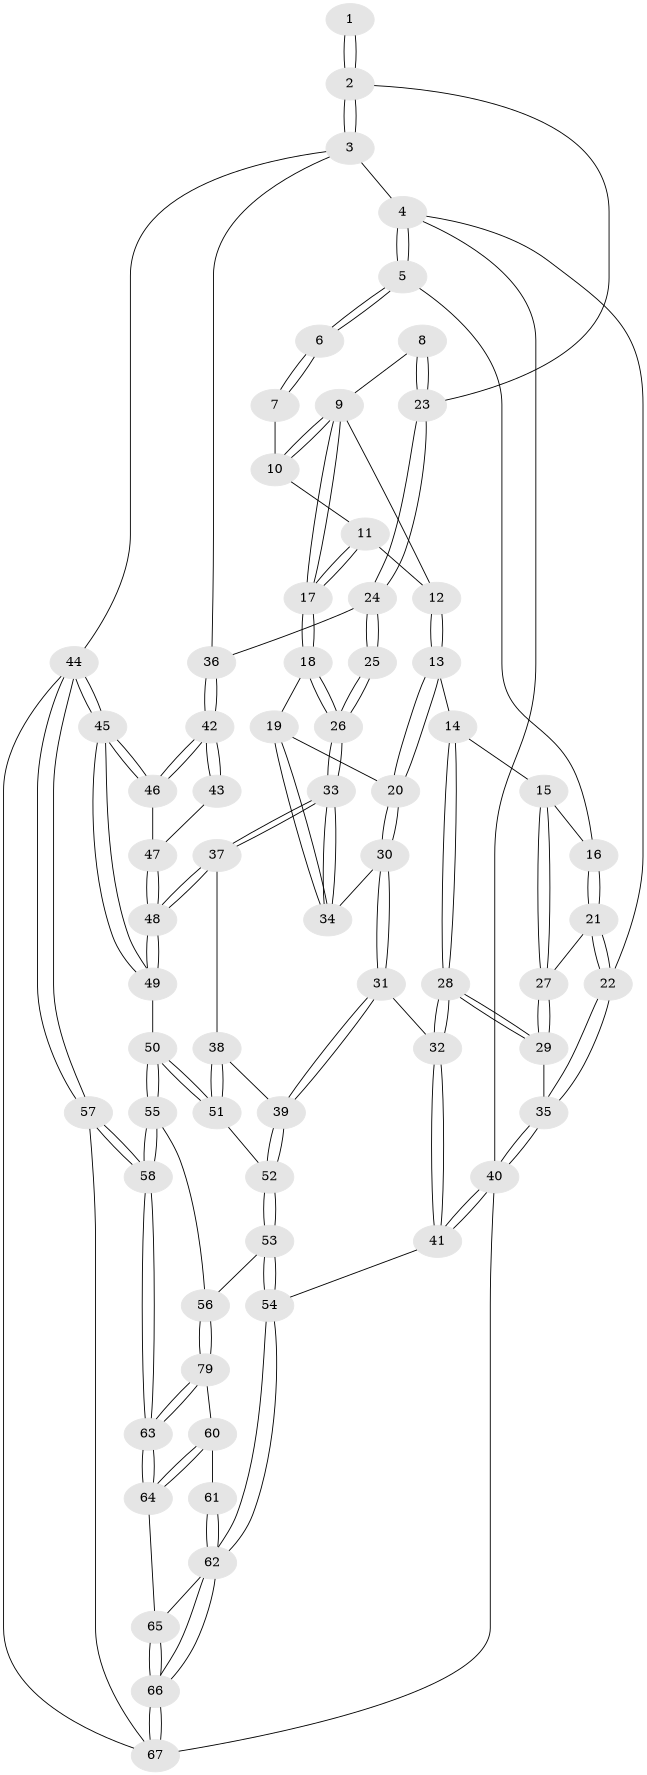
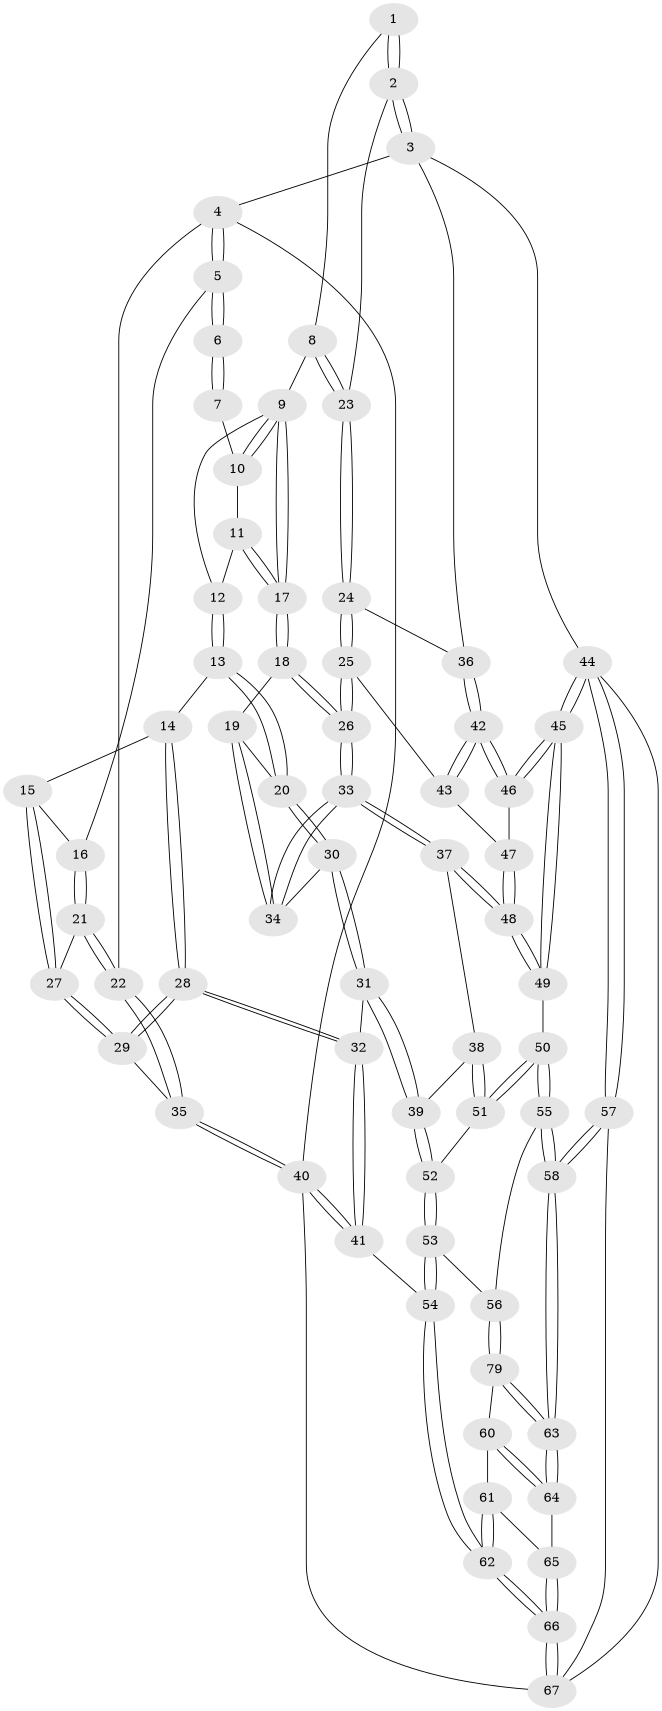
edge "1" -- "8": added
edge "25" -- "43": added
edge "62" -- "65": now "61" -- "65"
